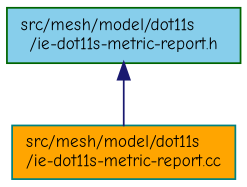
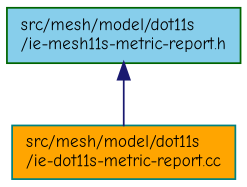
node "src/mesh/model/dot11s /ie-dot11s-metric-report.h": label "src/mesh/model/dot11s /ie-dot11s-metric-report.h" -> "src/mesh/model/dot11s /ie-mesh11s-metric-report.h"
